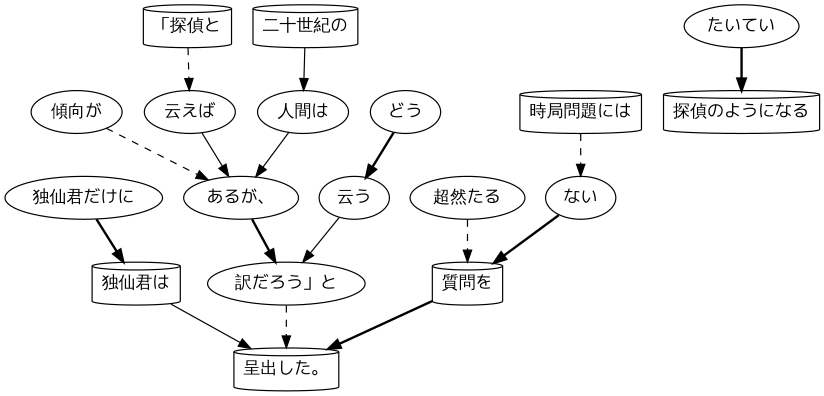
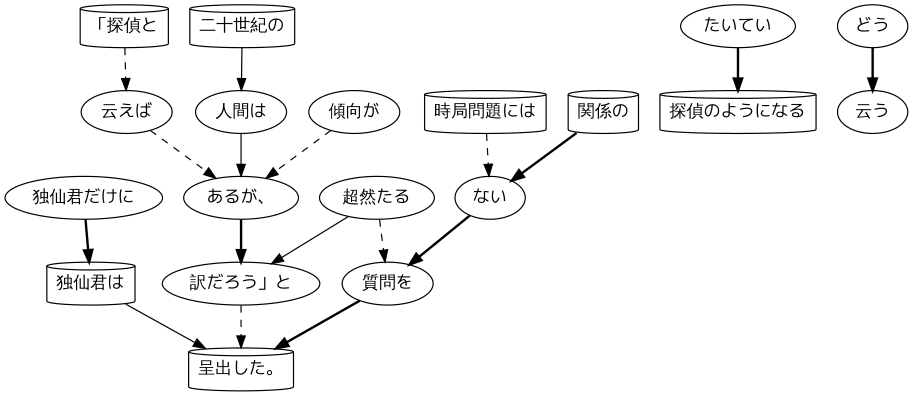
node "関係の": added
edge "云えば" -> "あるが、": style solid -> dashed
edge "云う" -> "訳だろう」と": now "超然たる" -> "訳だろう」と"
node "質問を": shape cylinder -> ellipse
